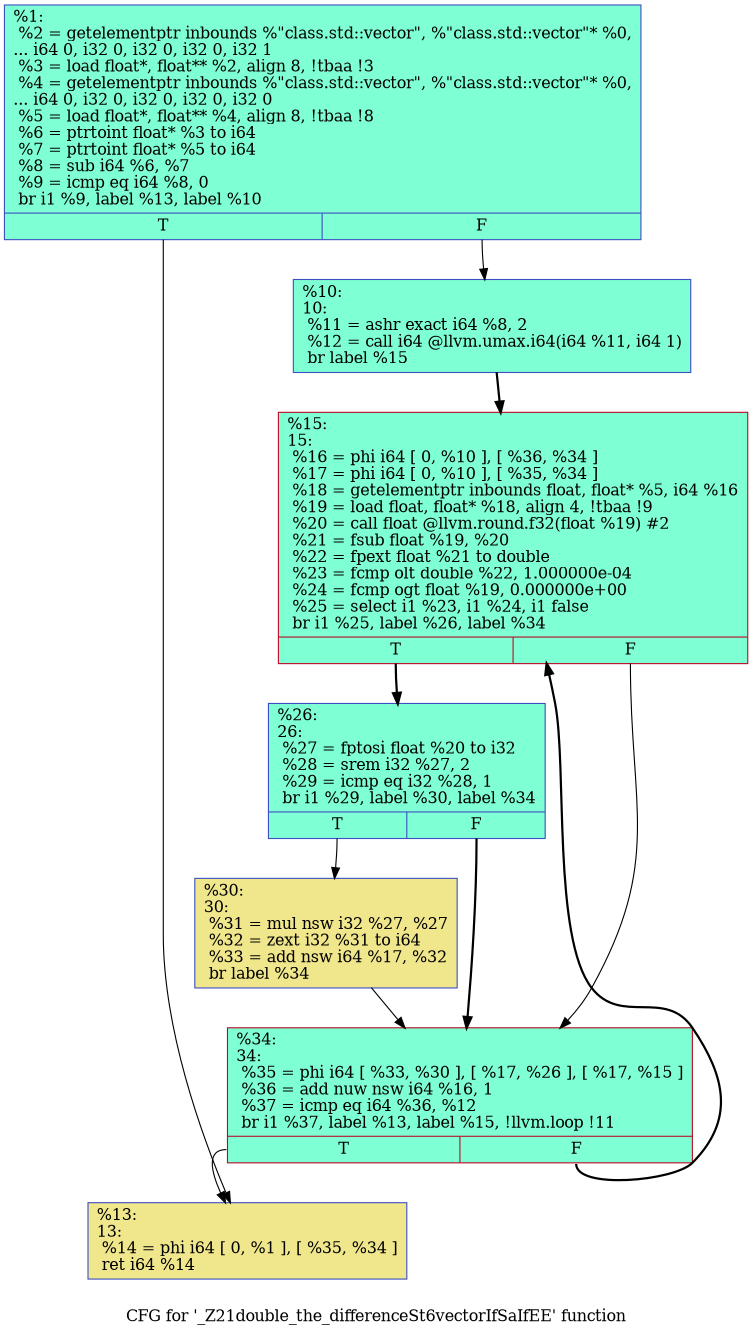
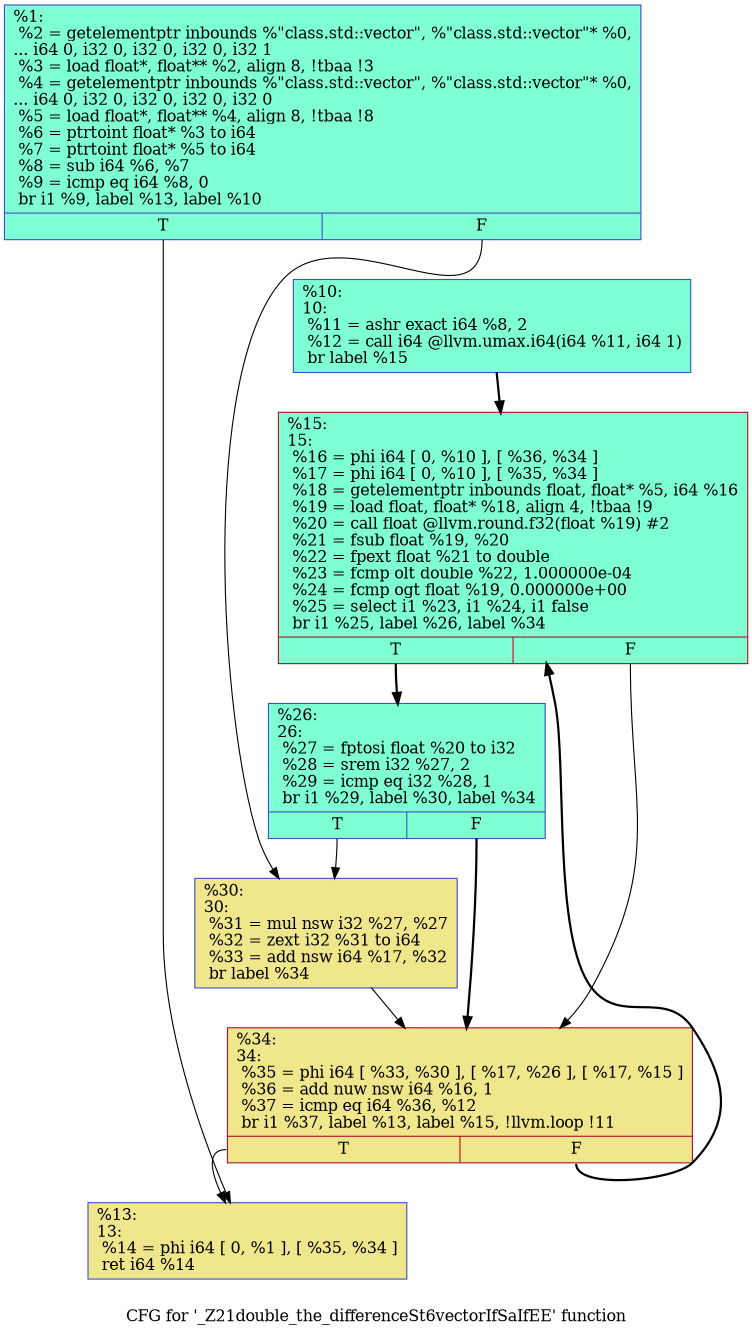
edge "%1:" -> "%10:": now "%1:" -> "%30:"
node "%34:": fillcolor aquamarine -> khaki
